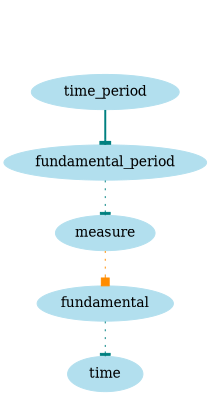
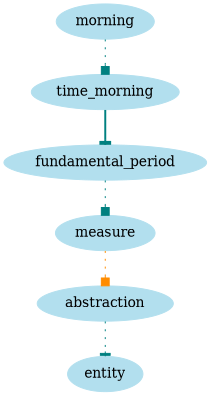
node "morning": added
node "time_period": label "time_period" -> "time_morning"
edge "fundamental_period" -> "measure": arrowhead tee -> box
node "fundamental": label "fundamental" -> "abstraction"
node "time": label "time" -> "entity"
